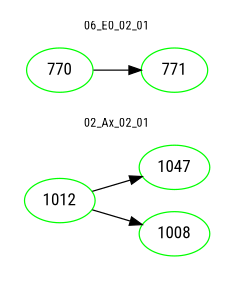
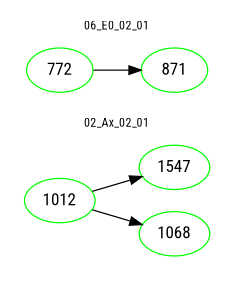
node "770": label "770" -> "772"
node "771": label "771" -> "871"
node "1047": label "1047" -> "1547"
node "1008": label "1008" -> "1068"
